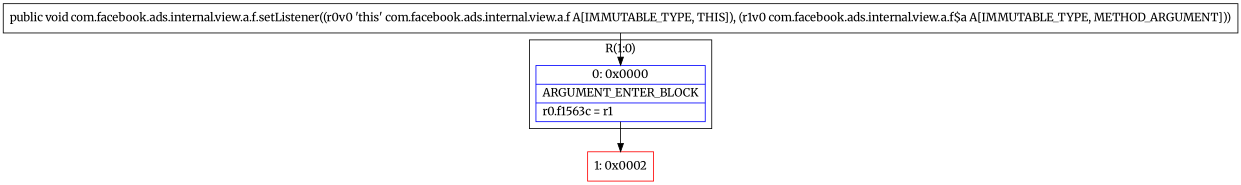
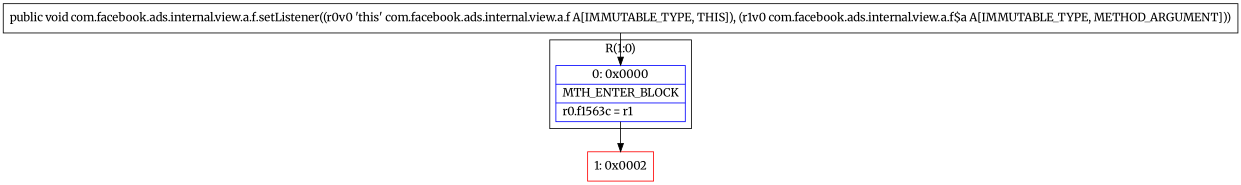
node "0: 0x0000": text "ARGUMENT_ENTER_BLOCK" -> "MTH_ENTER_BLOCK"
